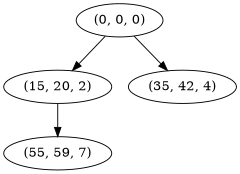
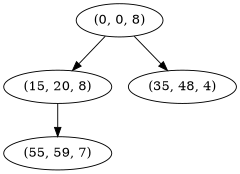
node "(0, 0, 0)": label "(0, 0, 0)" -> "(0, 0, 8)"
node "(15, 20, 2)": label "(15, 20, 2)" -> "(15, 20, 8)"
node "(35, 42, 4)": label "(35, 42, 4)" -> "(35, 48, 4)"
